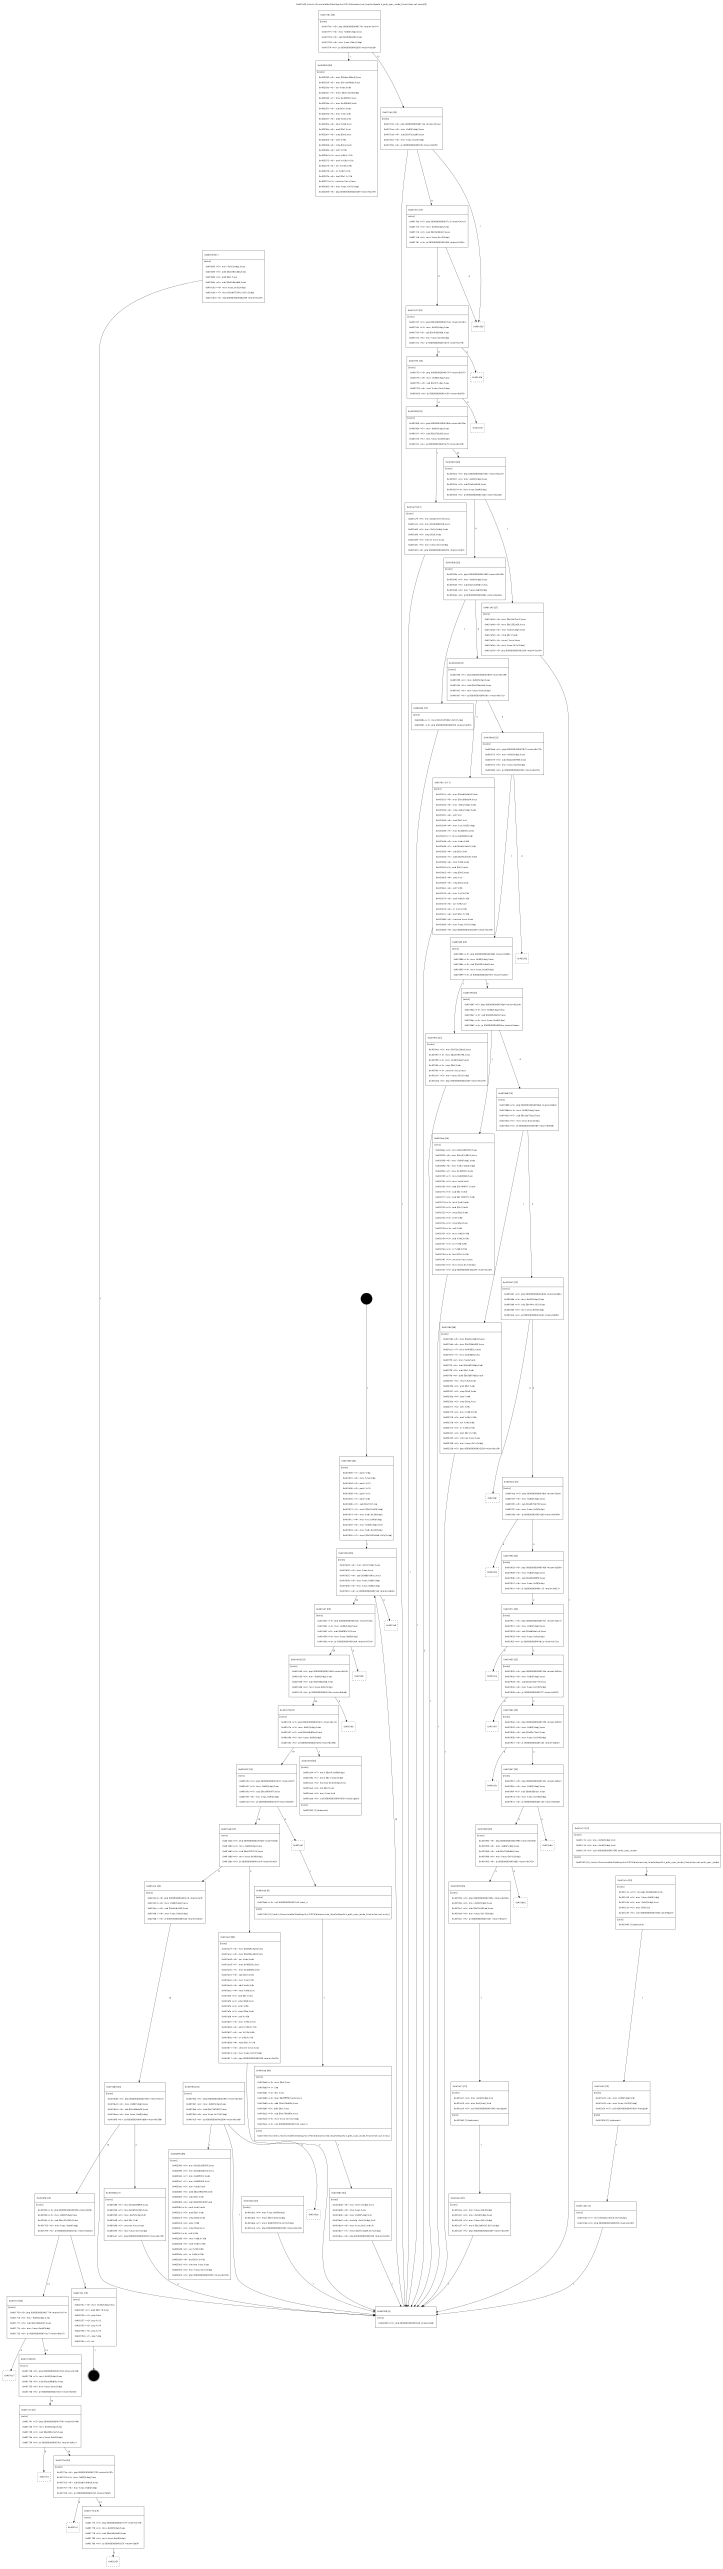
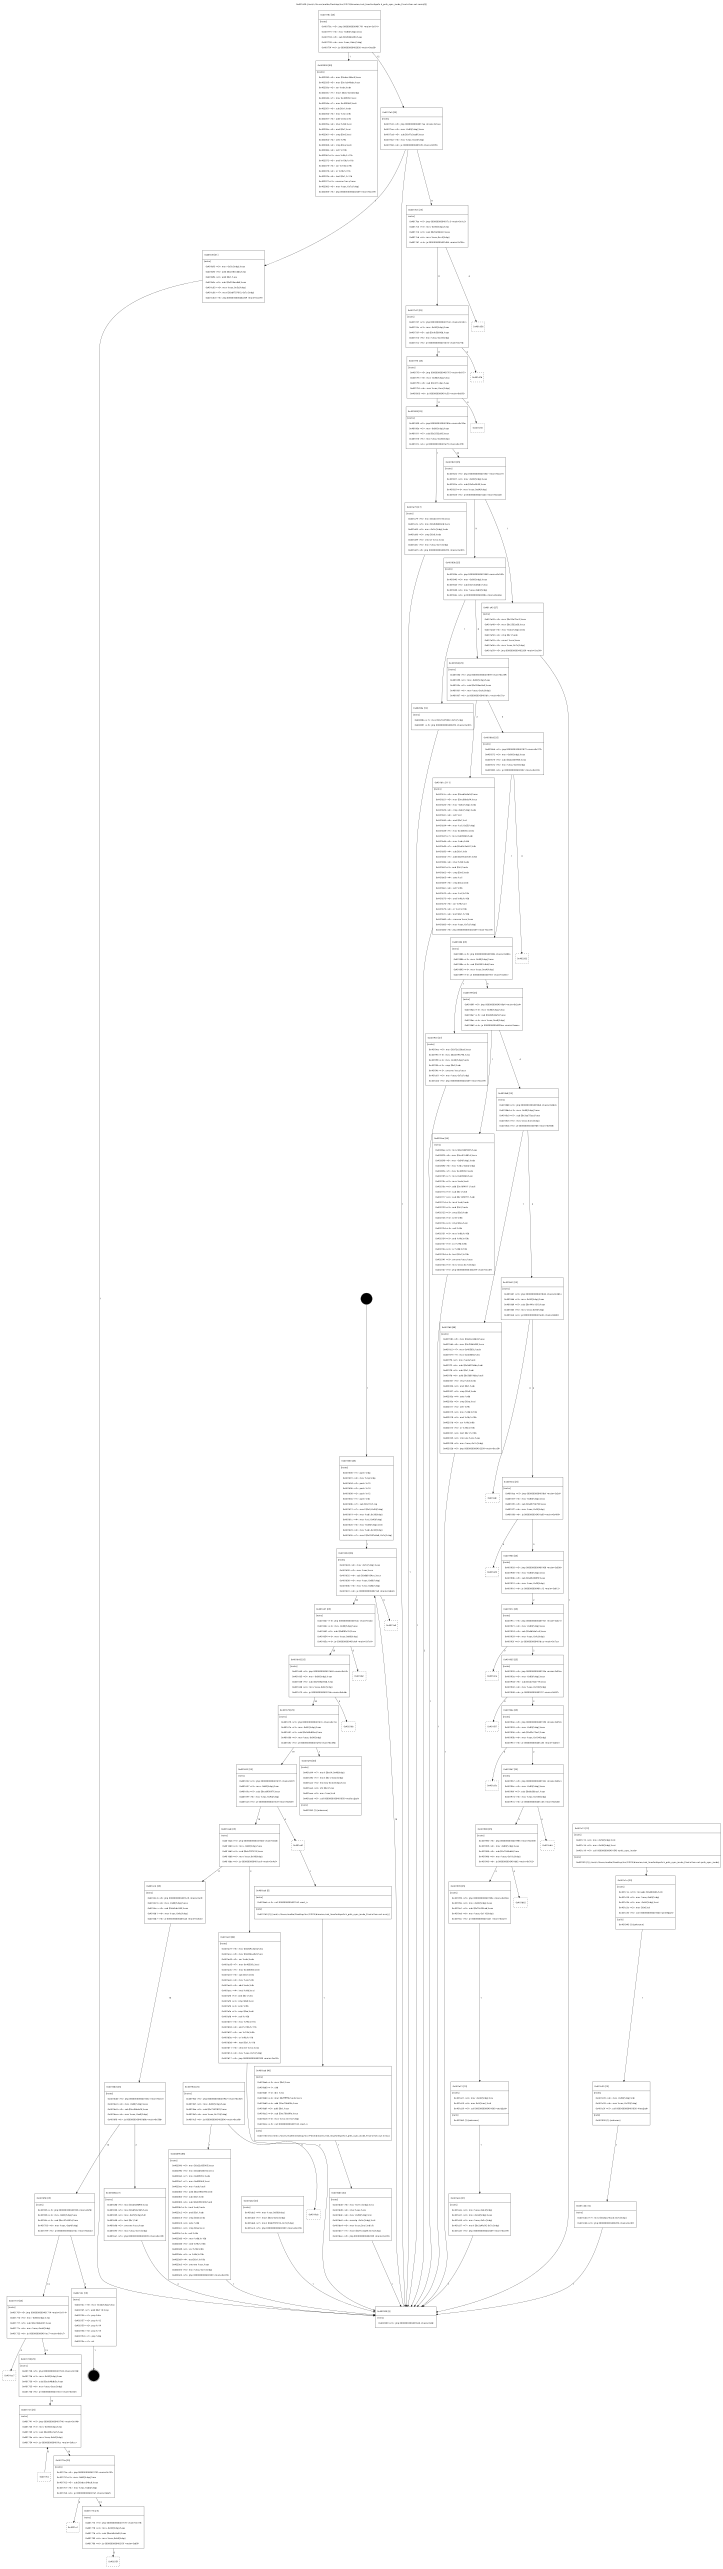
edge "0x4017a5 [25]" -> "0x401d56": now "0x4017a5 [25]" -> "0x401bf3 [31]"
edge "0x4019b2 [25]" -> "0x402209 [5]": now "0x402096 [88]" -> "0x402209 [5]"
edge "0x401741 [25]" -> "0x401fcc": reversed
